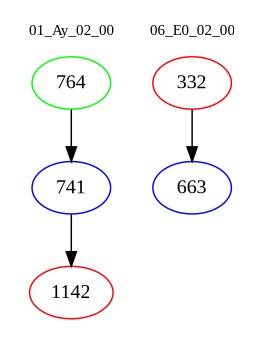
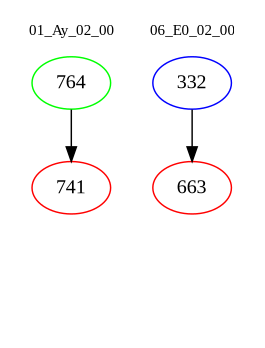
node "332": color red -> blue
node "741": color blue -> red
node "663": color blue -> red
node "1142": removed
